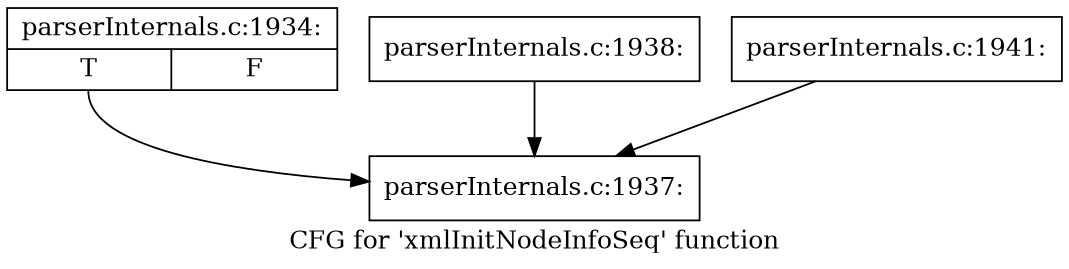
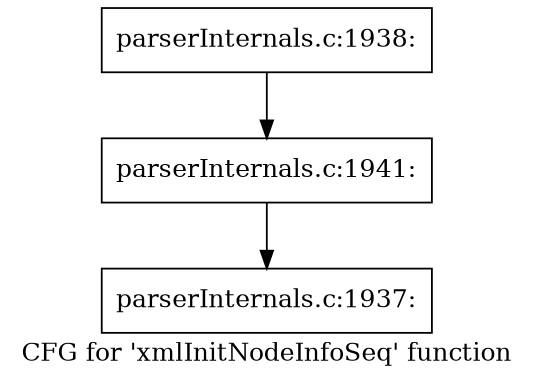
node "parserInternals.c:1934:": removed
edge "parserInternals.c:1938:" -> "parserInternals.c:1937:": now "parserInternals.c:1938:" -> "parserInternals.c:1941:"
